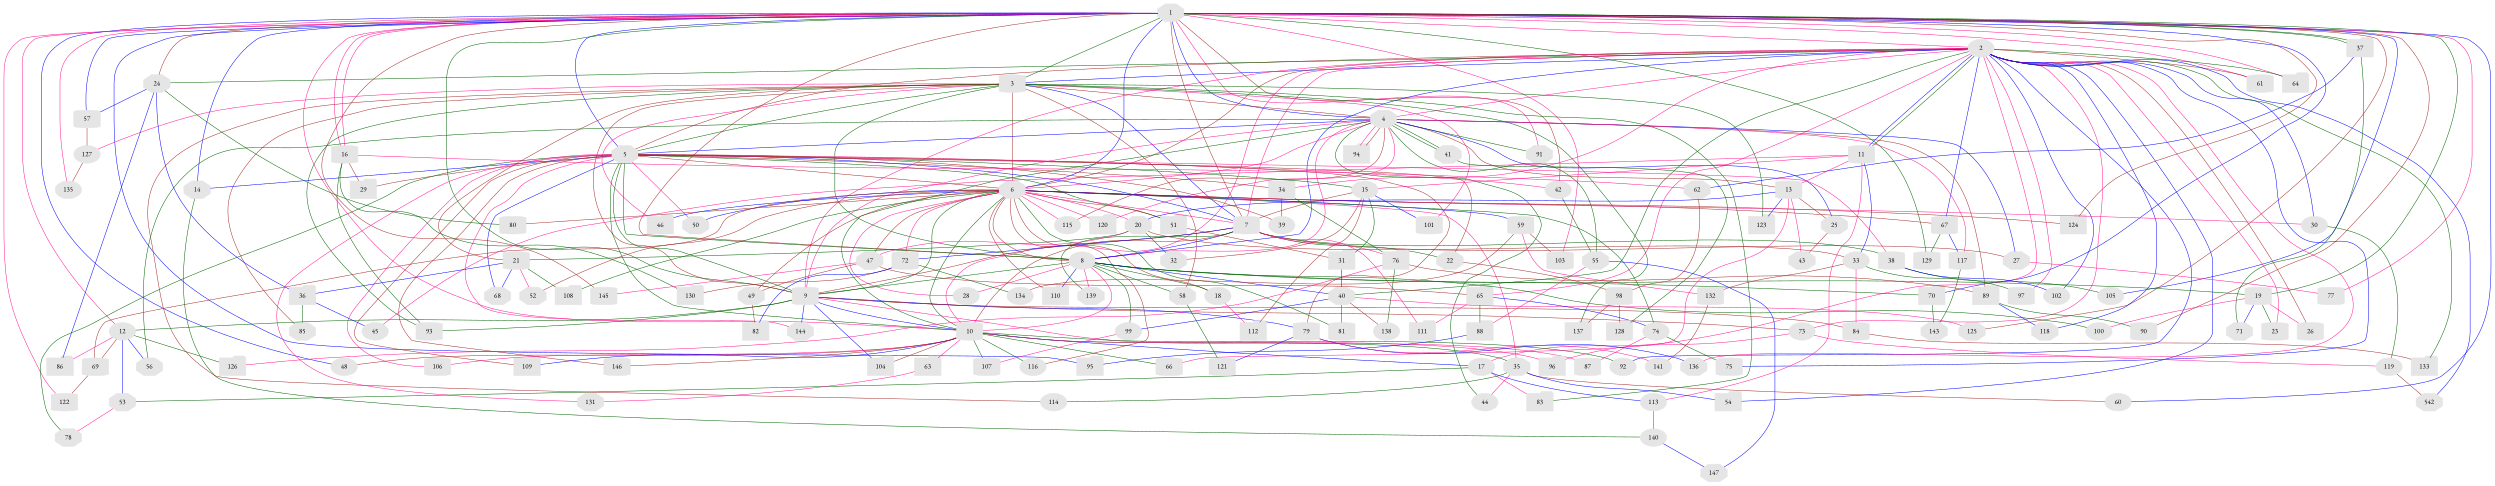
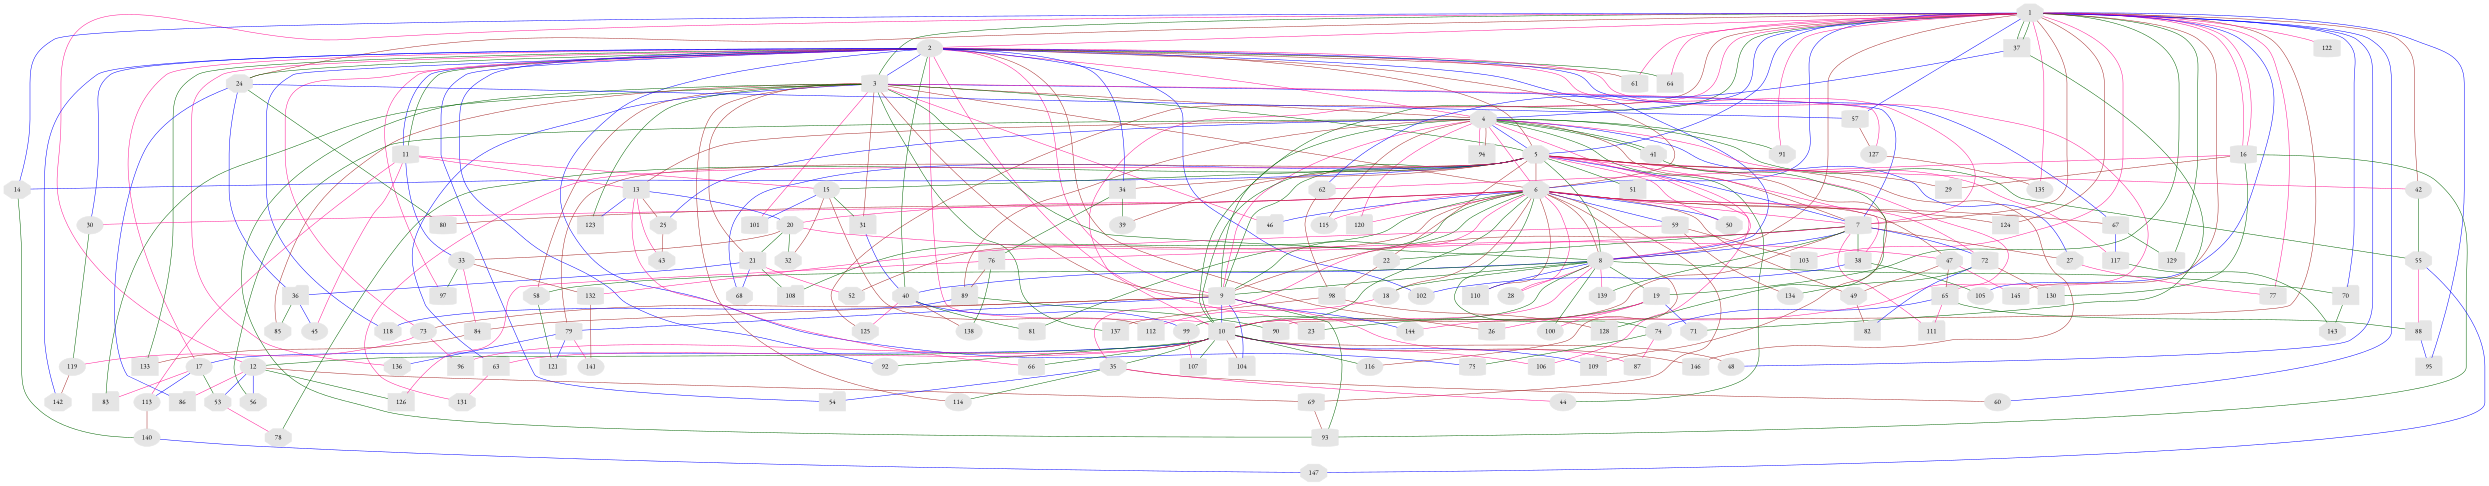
edge "3" -- "63": added
edge "2" -- "34": color deeppink -> blue
edge "6" -- "51": removed
edge "15" -- "7": now "4" -- "7"
edge "51" -- "31": now "3" -- "31"
edge "9" -- "12": now "10" -- "12"
edge "69" -- "122": now "69" -- "93"
node "542": label "542" -> "142"
